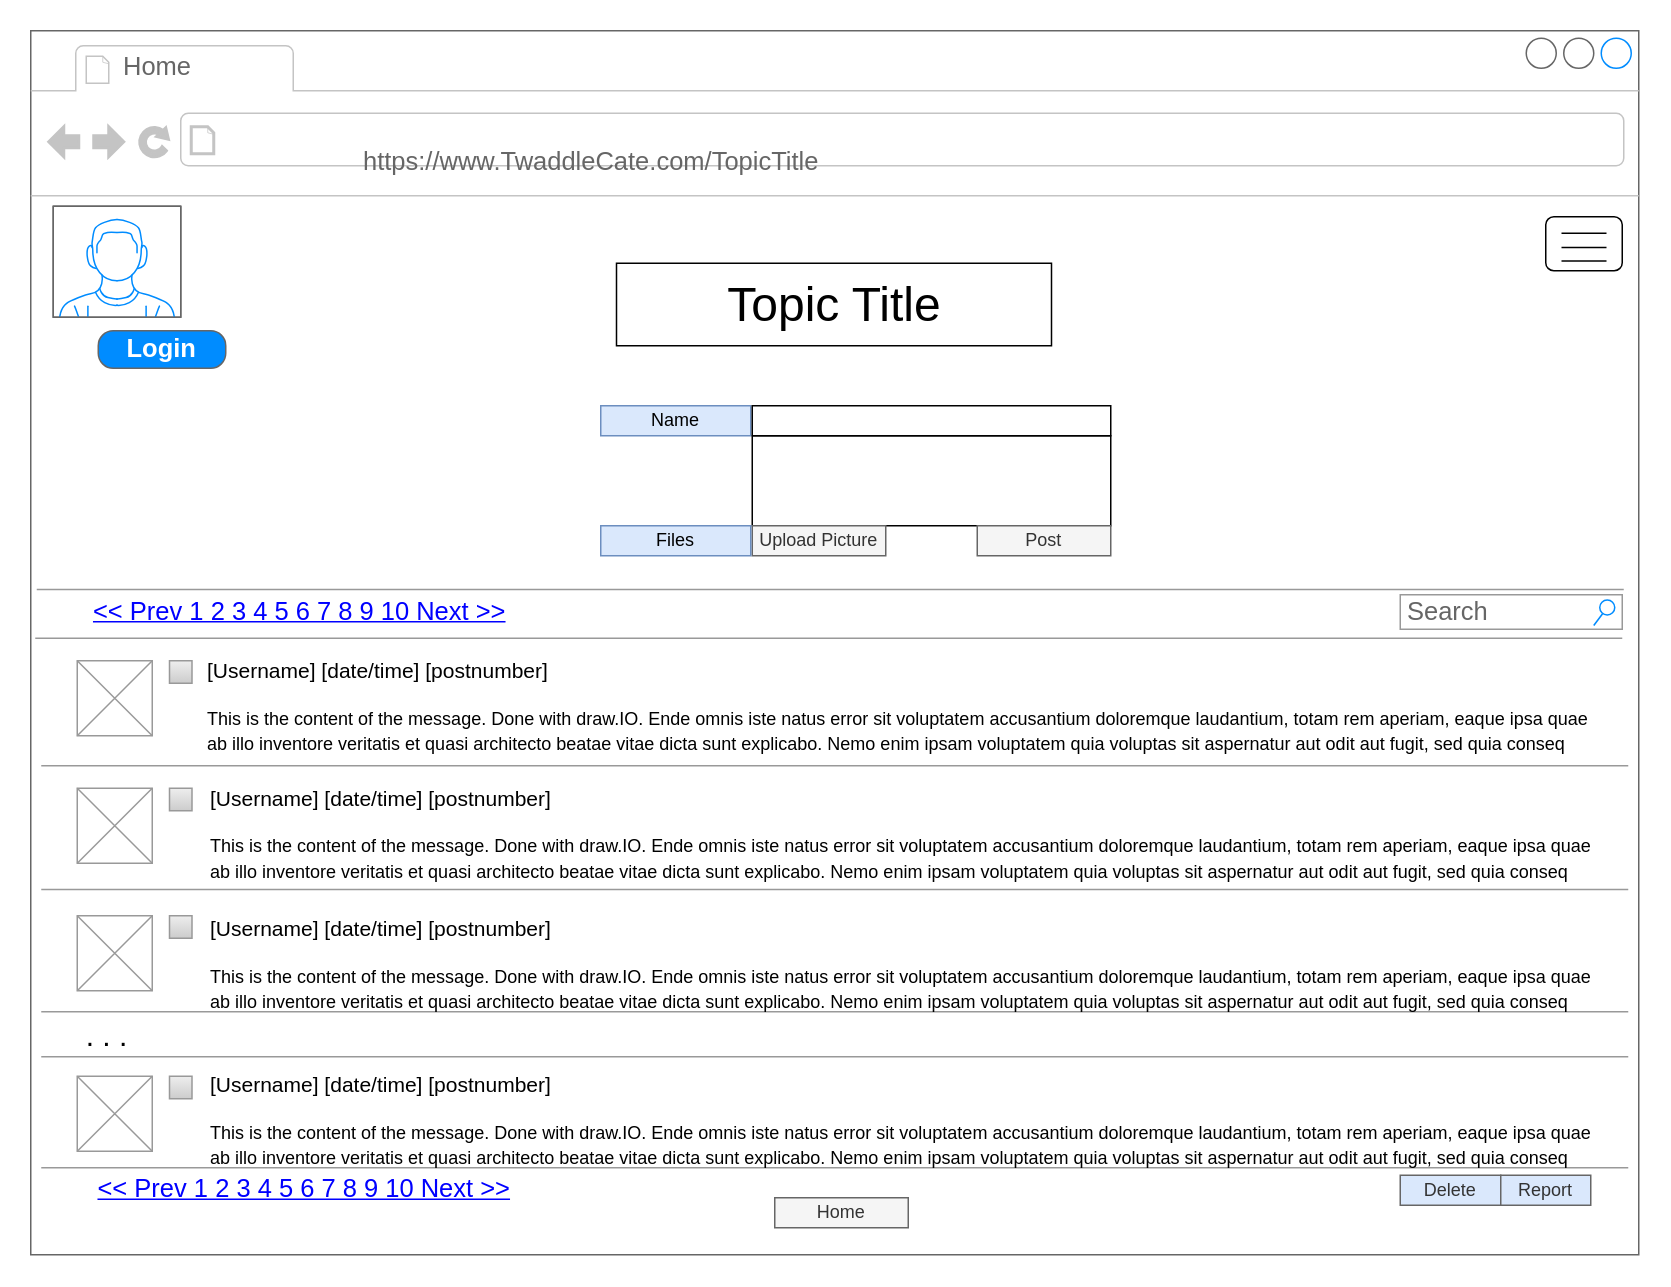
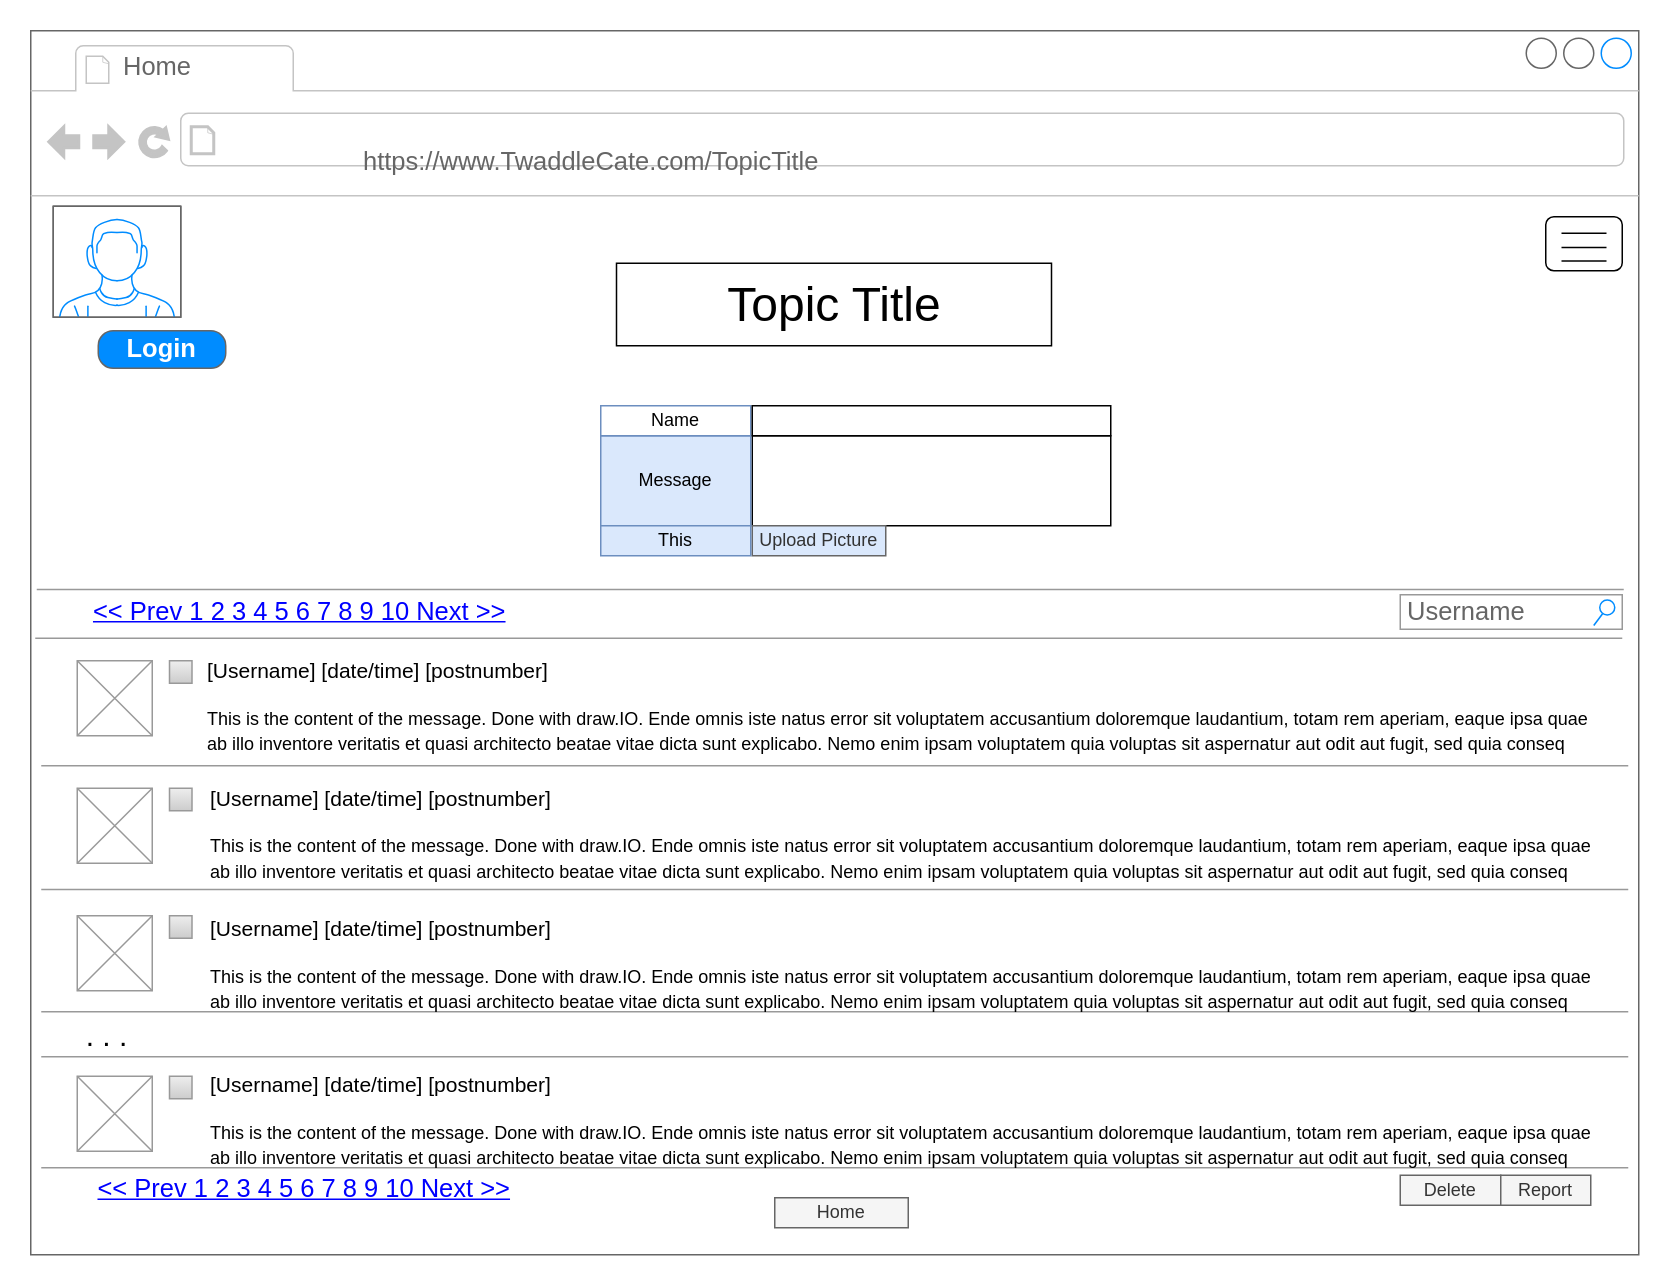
node "Name": fillcolor #dae8fc -> #ffffff
node "Message": added
node "Files": label "Files" -> "This"
node "Upload Picture": fillcolor #f5f5f5 -> #dae8fc
node "Post": removed
node "Search": label "Search" -> "Username"
node "Delete": fillcolor #dae8fc -> #f5f5f5
node "Report": fillcolor #dae8fc -> #f5f5f5
